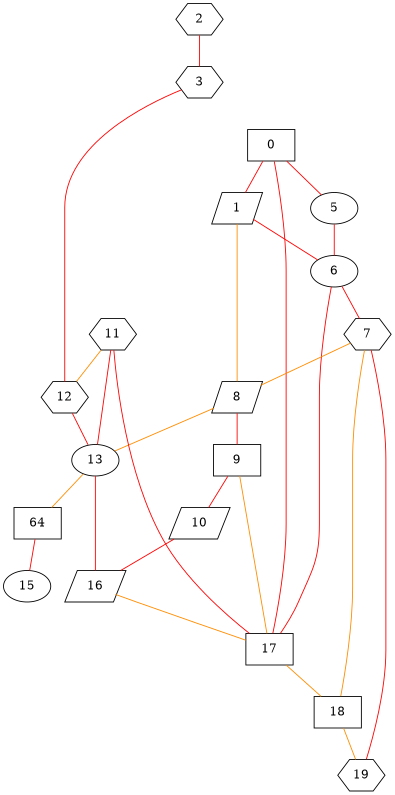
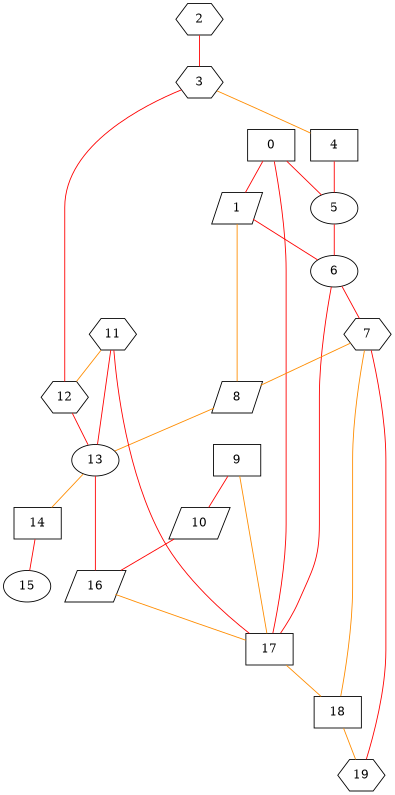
node "4": added
edge "8" -- "9": removed
node "64": label "64" -> "14"
